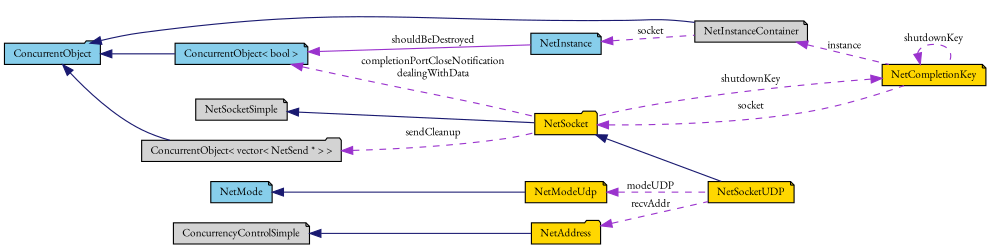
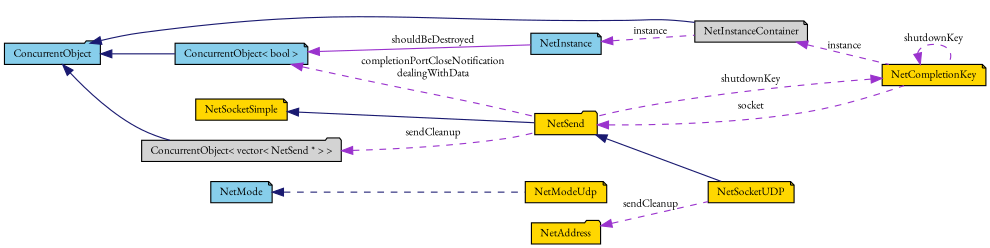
edge "NetInstanceContainer" -> "NetInstance": label "socket" -> "instance"
node "NetSocketSimple": fillcolor lightgrey -> gold
node "NetSocket": label "NetSocket" -> "NetSend"
edge "NetModeUdp" -> "NetMode": style solid -> dashed
edge "NetSocketUDP" -> "NetModeUdp": removed, label "modeUDP"
edge "NetSocketUDP" -> "NetAddress": label "recvAddr" -> "sendCleanup"
node "ConcurrencyControlSimple": removed
